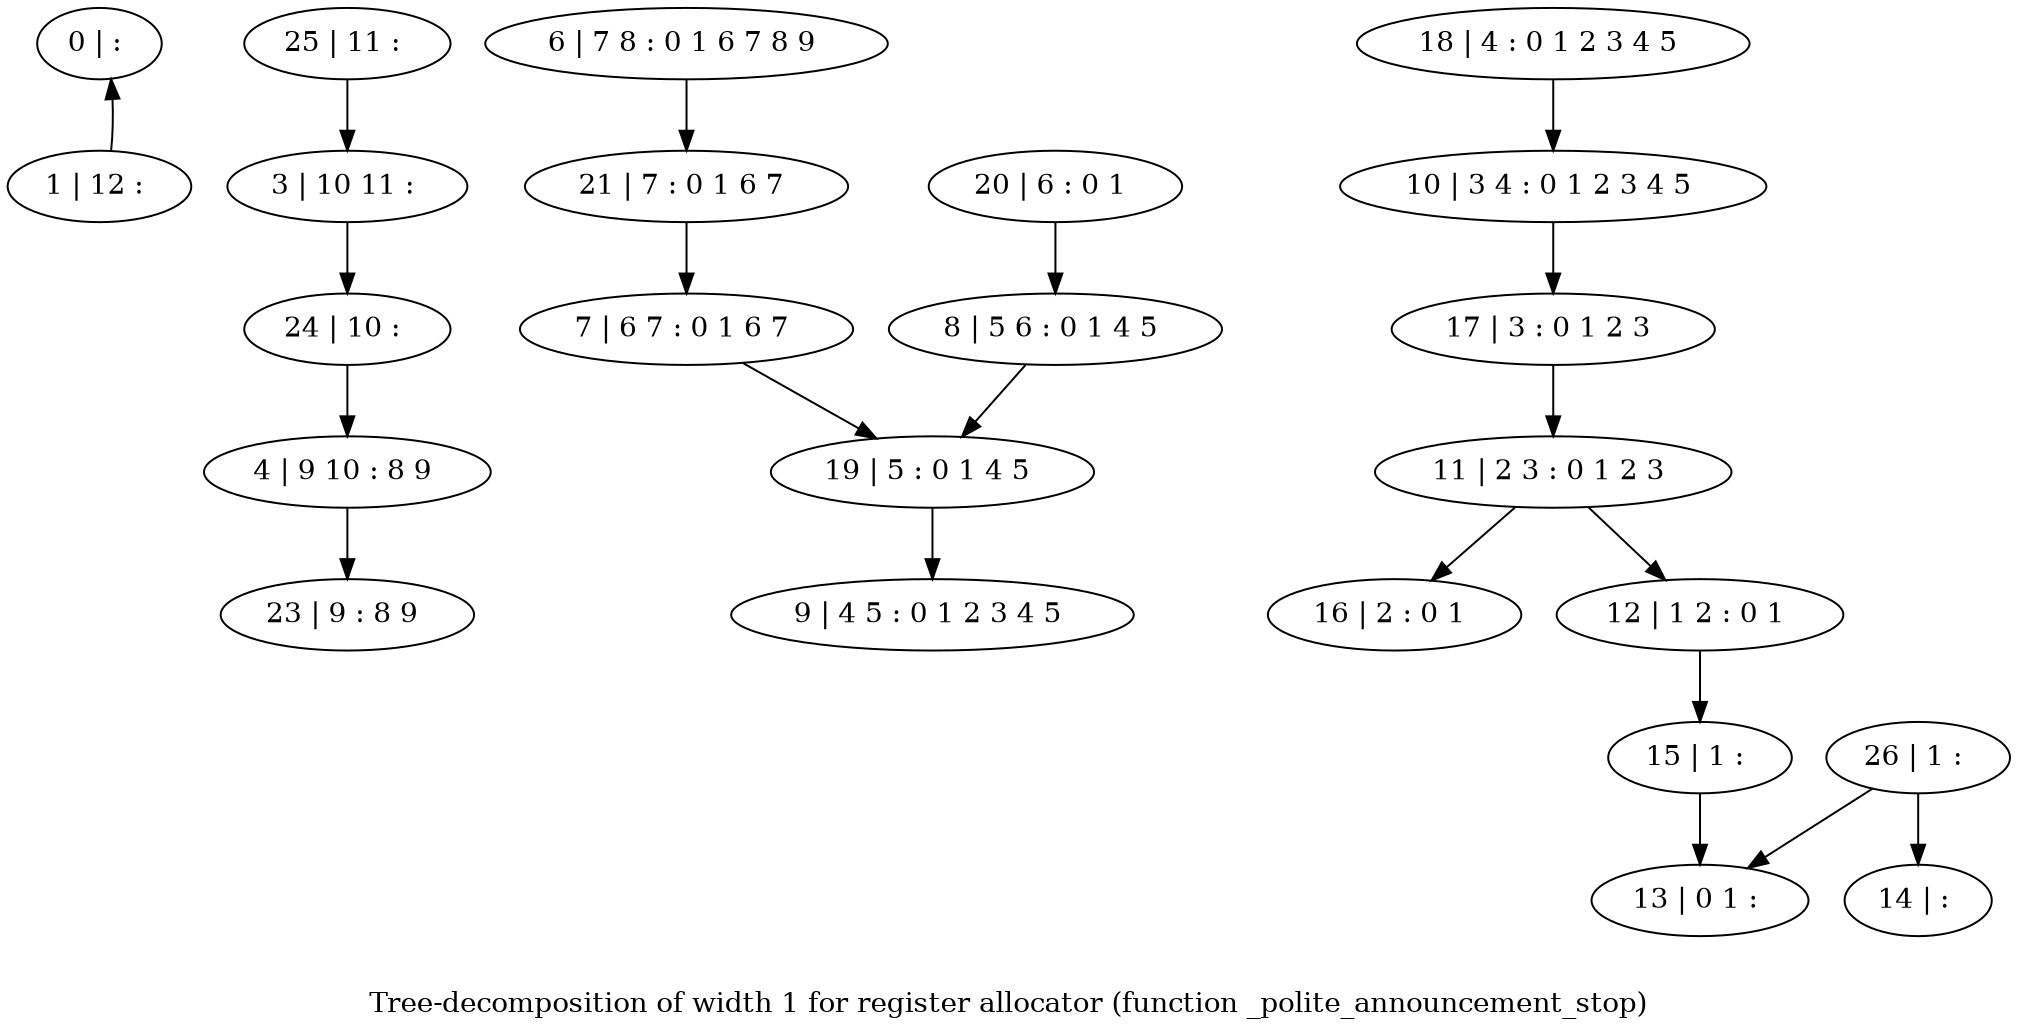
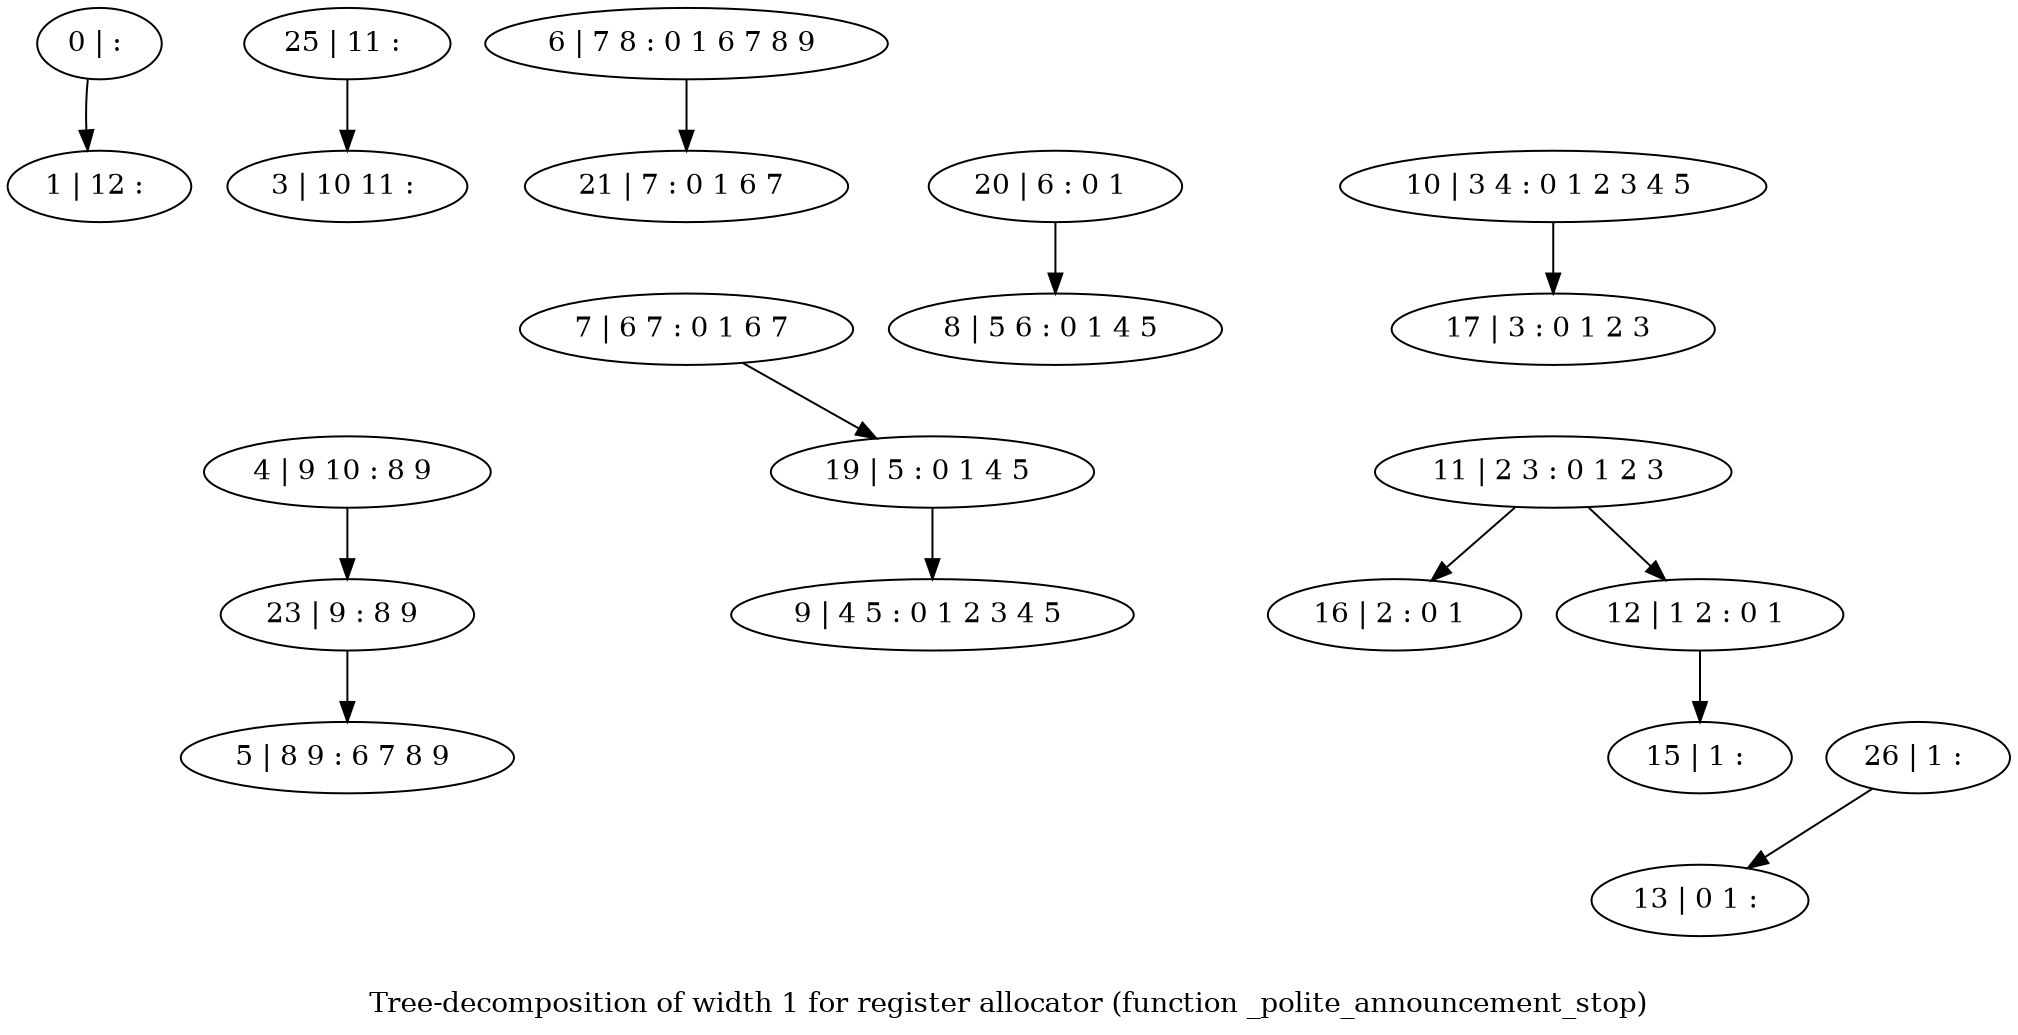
node "18 | 4 : 0 1 2 3 4 5": removed
edge "1 | 12 :" -> "0 | :": reversed
edge "21 | 7 : 0 1 6 7" -> "7 | 6 7 : 0 1 6 7": removed
node "24 | 10 :": removed
edge "17 | 3 : 0 1 2 3" -> "11 | 2 3 : 0 1 2 3": removed
edge "8 | 5 6 : 0 1 4 5" -> "19 | 5 : 0 1 4 5": removed
node "5 | 8 9 : 6 7 8 9": added
edge "15 | 1 :" -> "13 | 0 1 :": removed
node "14 | :": removed
